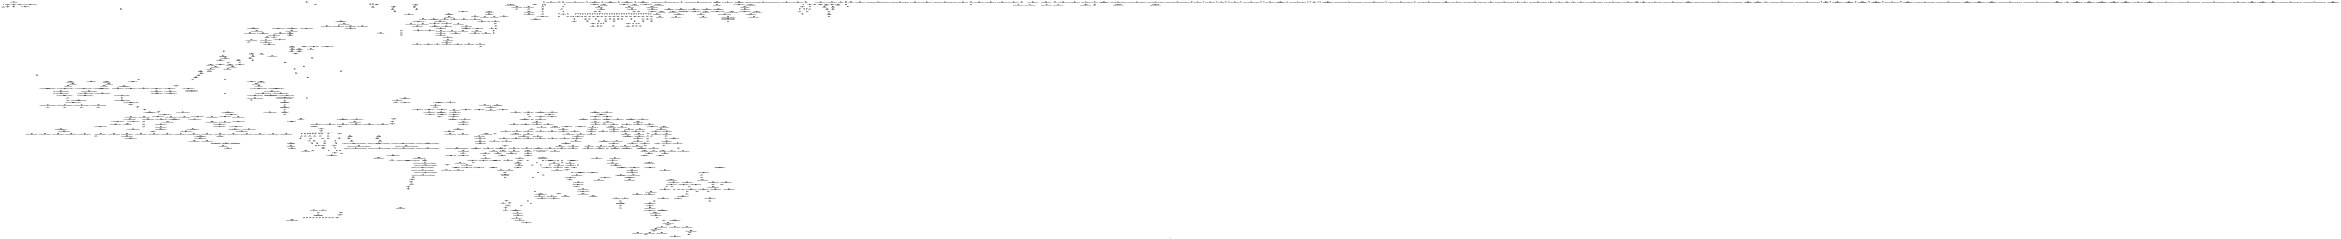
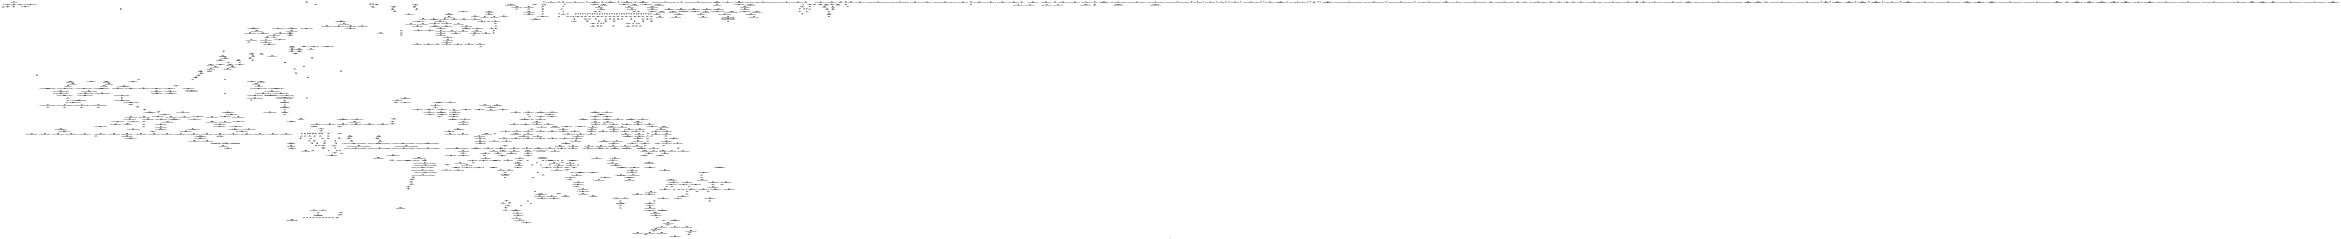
node "NodeID: 1269": added
